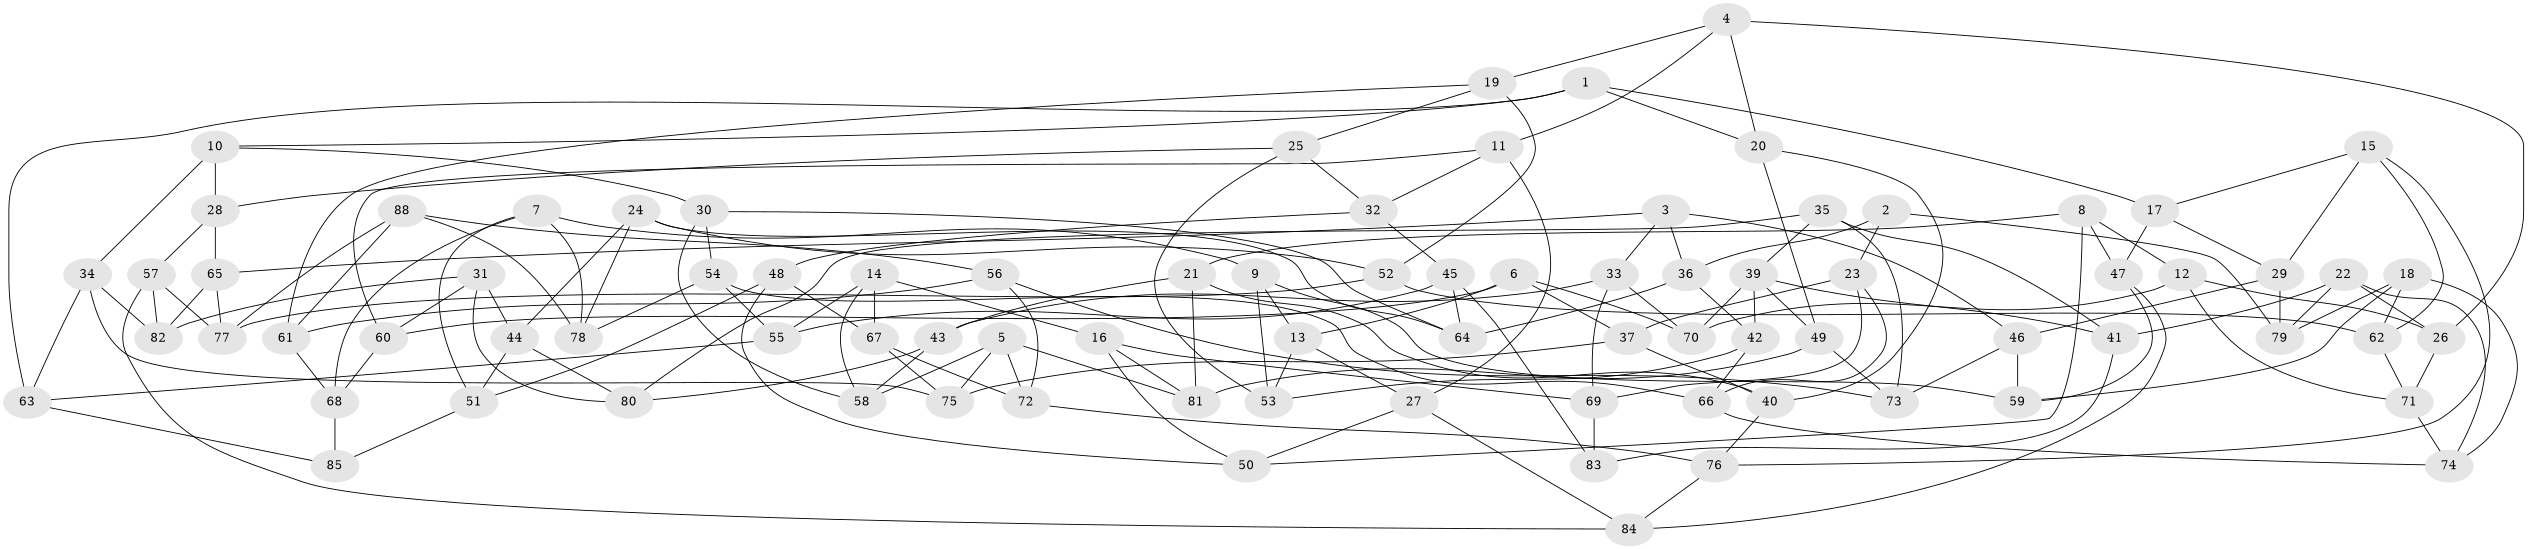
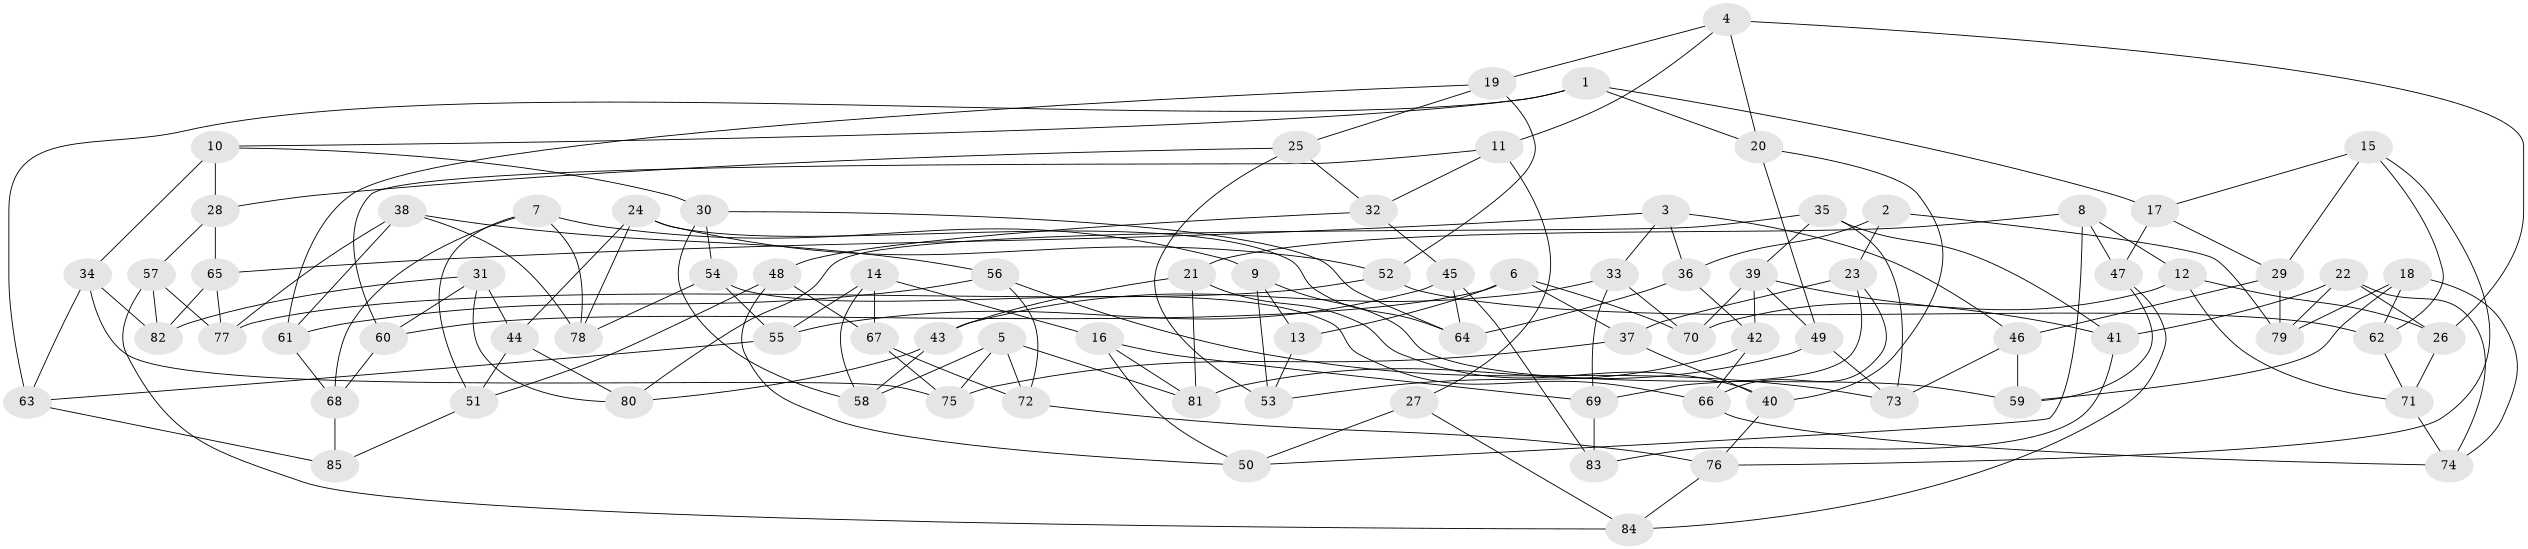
node "88": label "88" -> "38"
edge "13" -- "27": removed
